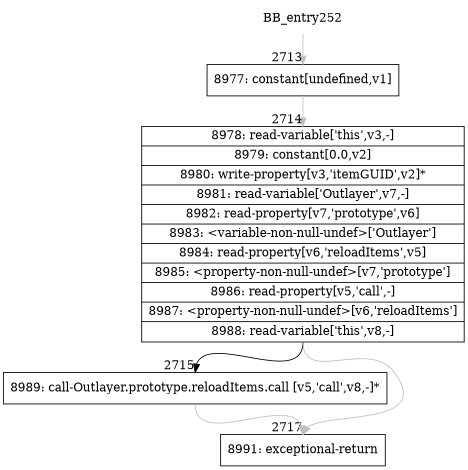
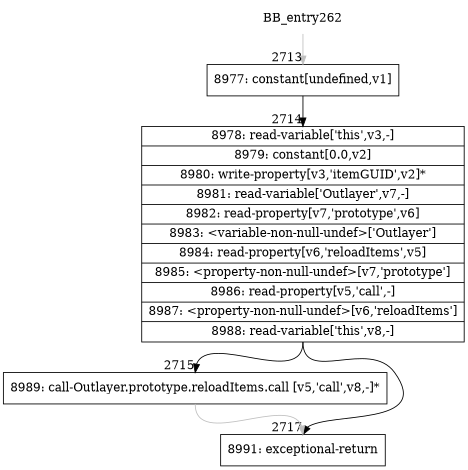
node "BB_entry252": label "BB_entry252" -> "BB_entry262"
edge "8977: constant[undefined,v1]" -> "8978: read-variable['this',v3,-]": color gray -> black
edge "8978: read-variable['this',v3,-]" -> "8991: exceptional-return": color gray -> black
